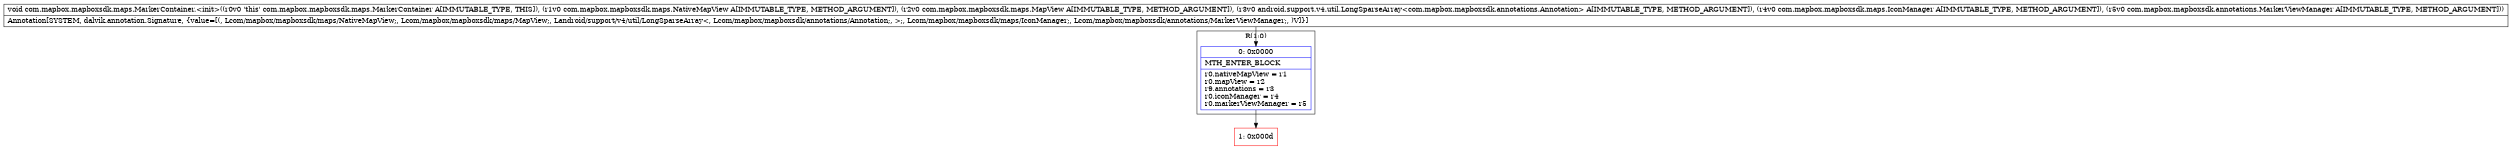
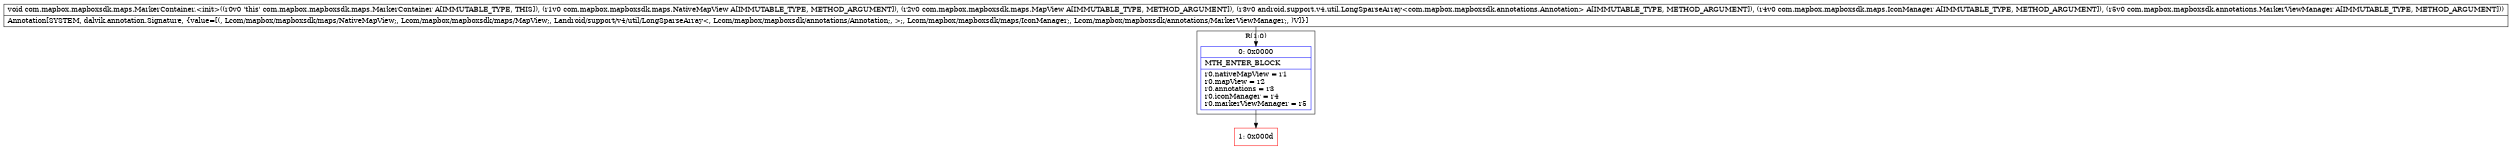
node "0: 0x0000": text "r9.annotations = r3" -> "r0.annotations = r3"
